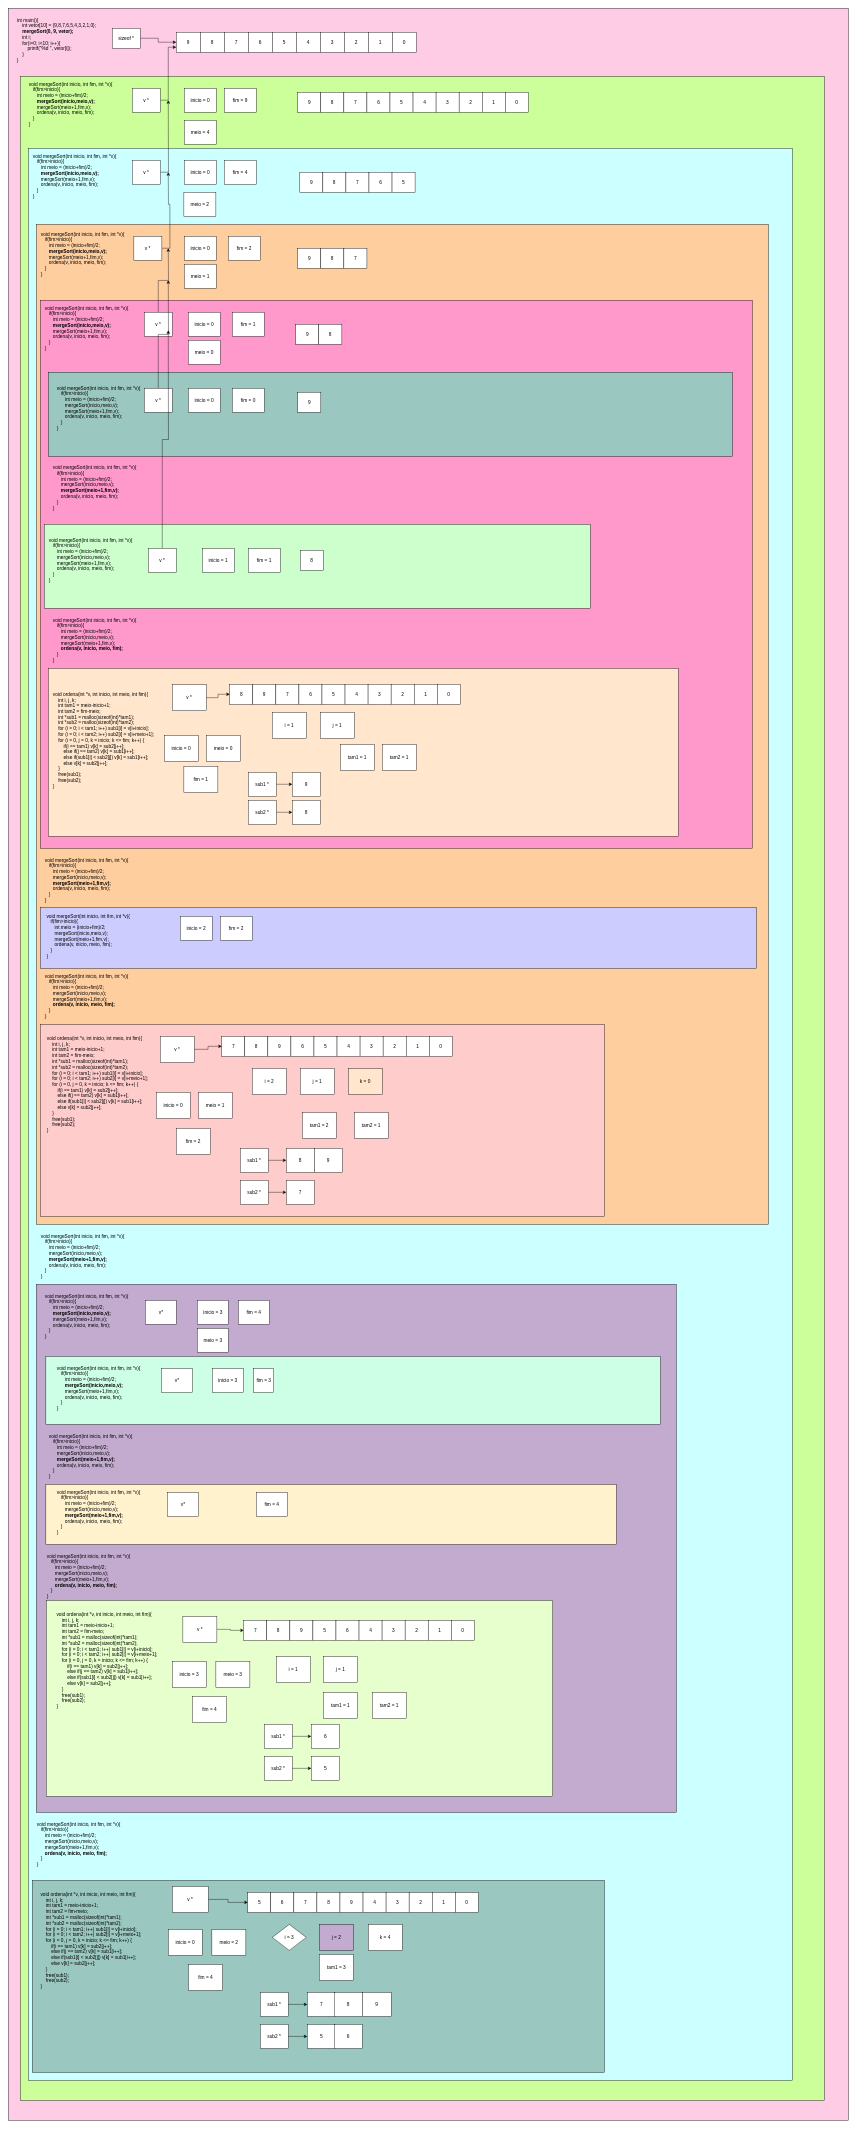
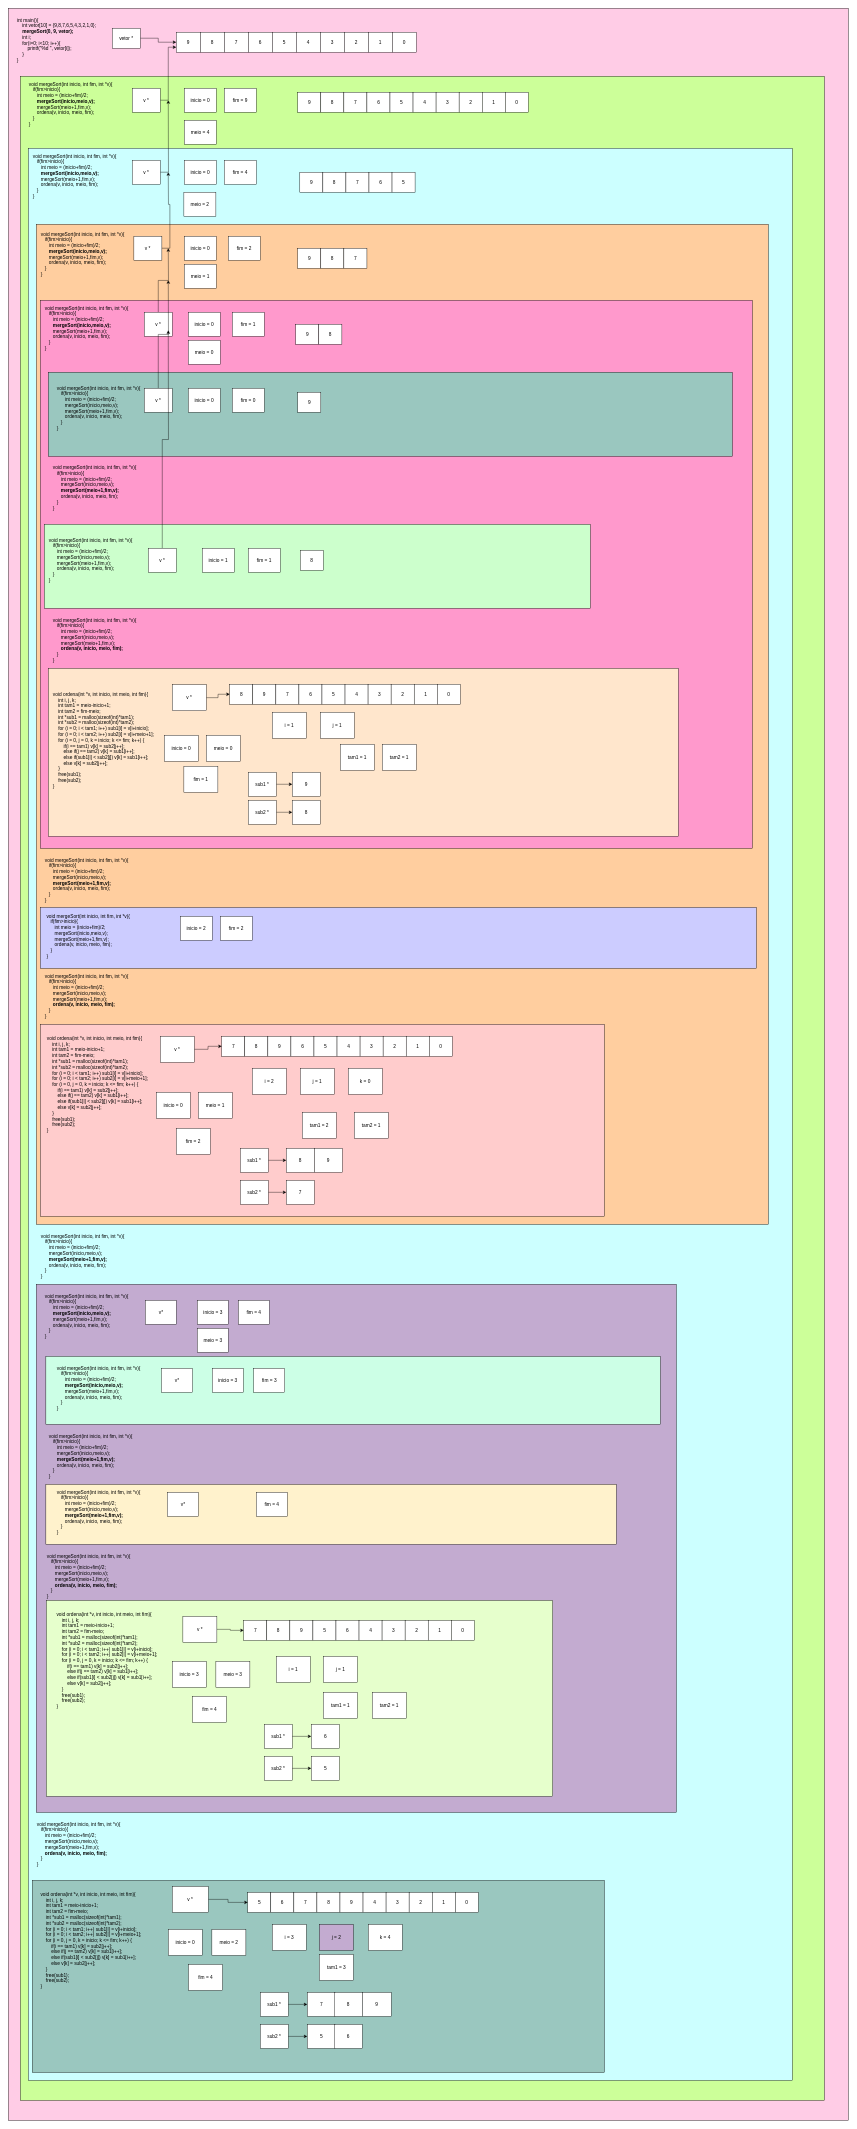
node "sizeof *": label "sizeof *" -> "vetor *"
node "k = 0": fillcolor #ffe6cc -> #ffffff
node "fim = 3": size 20x24 -> 31x24
node "i = 3": shape diamond -> rectangle
